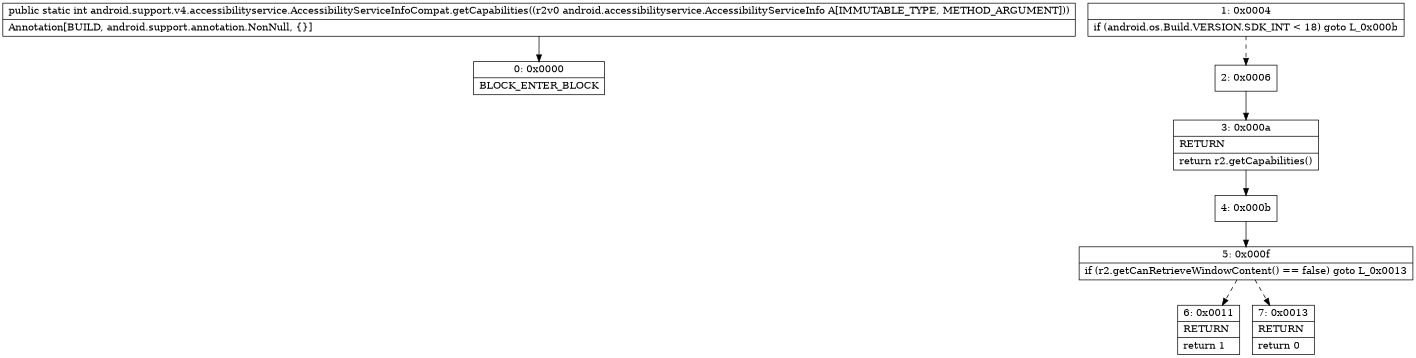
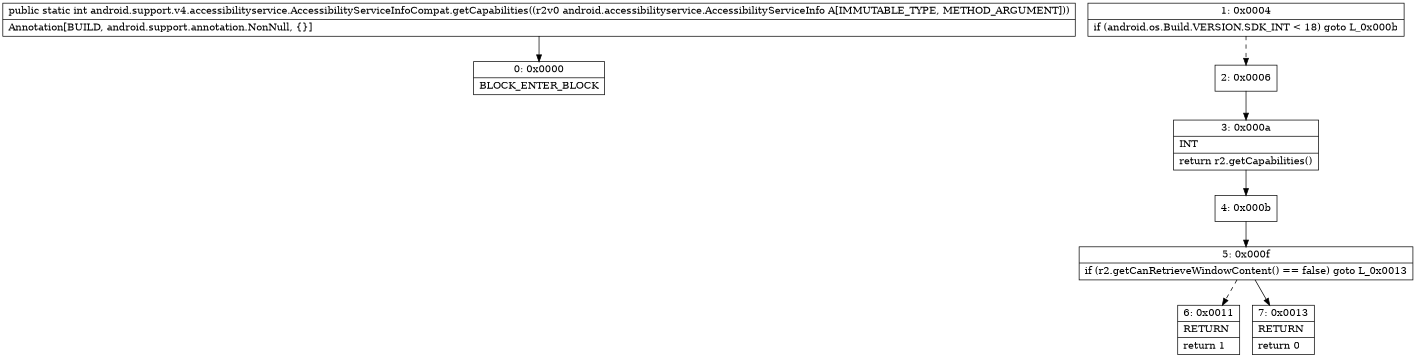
node "3: 0x000a": text "RETURN" -> "INT"
edge "5: 0x000f" -> "7: 0x0013": style dashed -> solid
